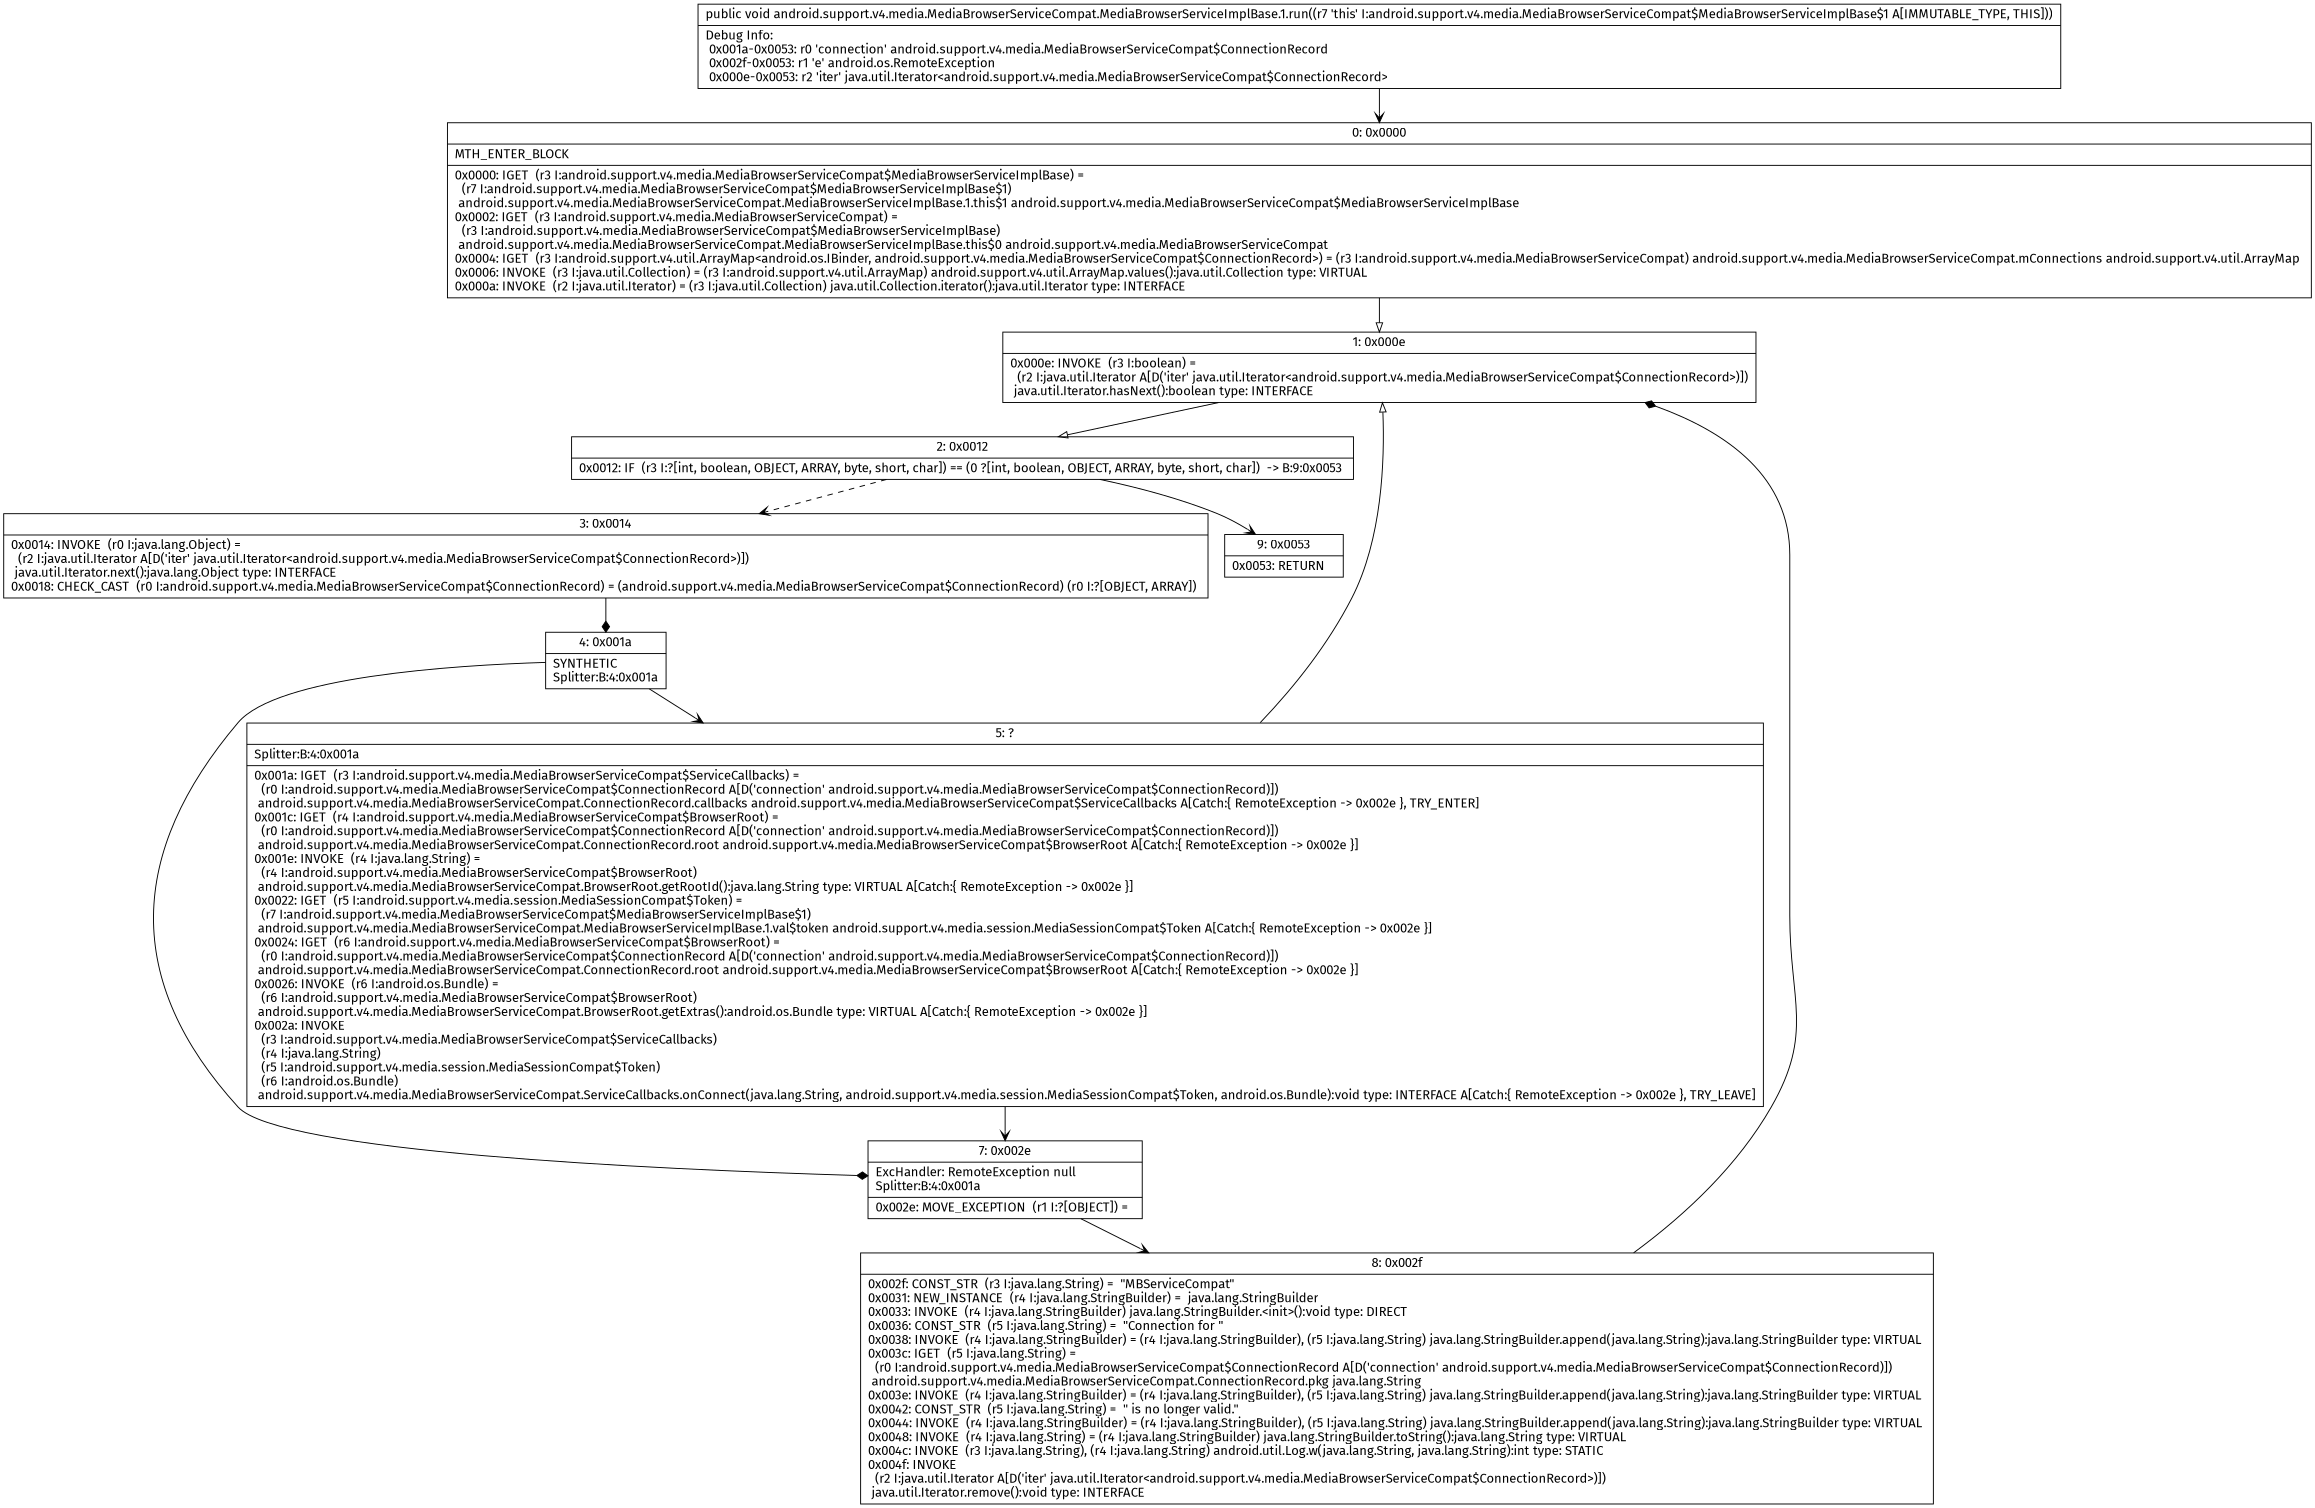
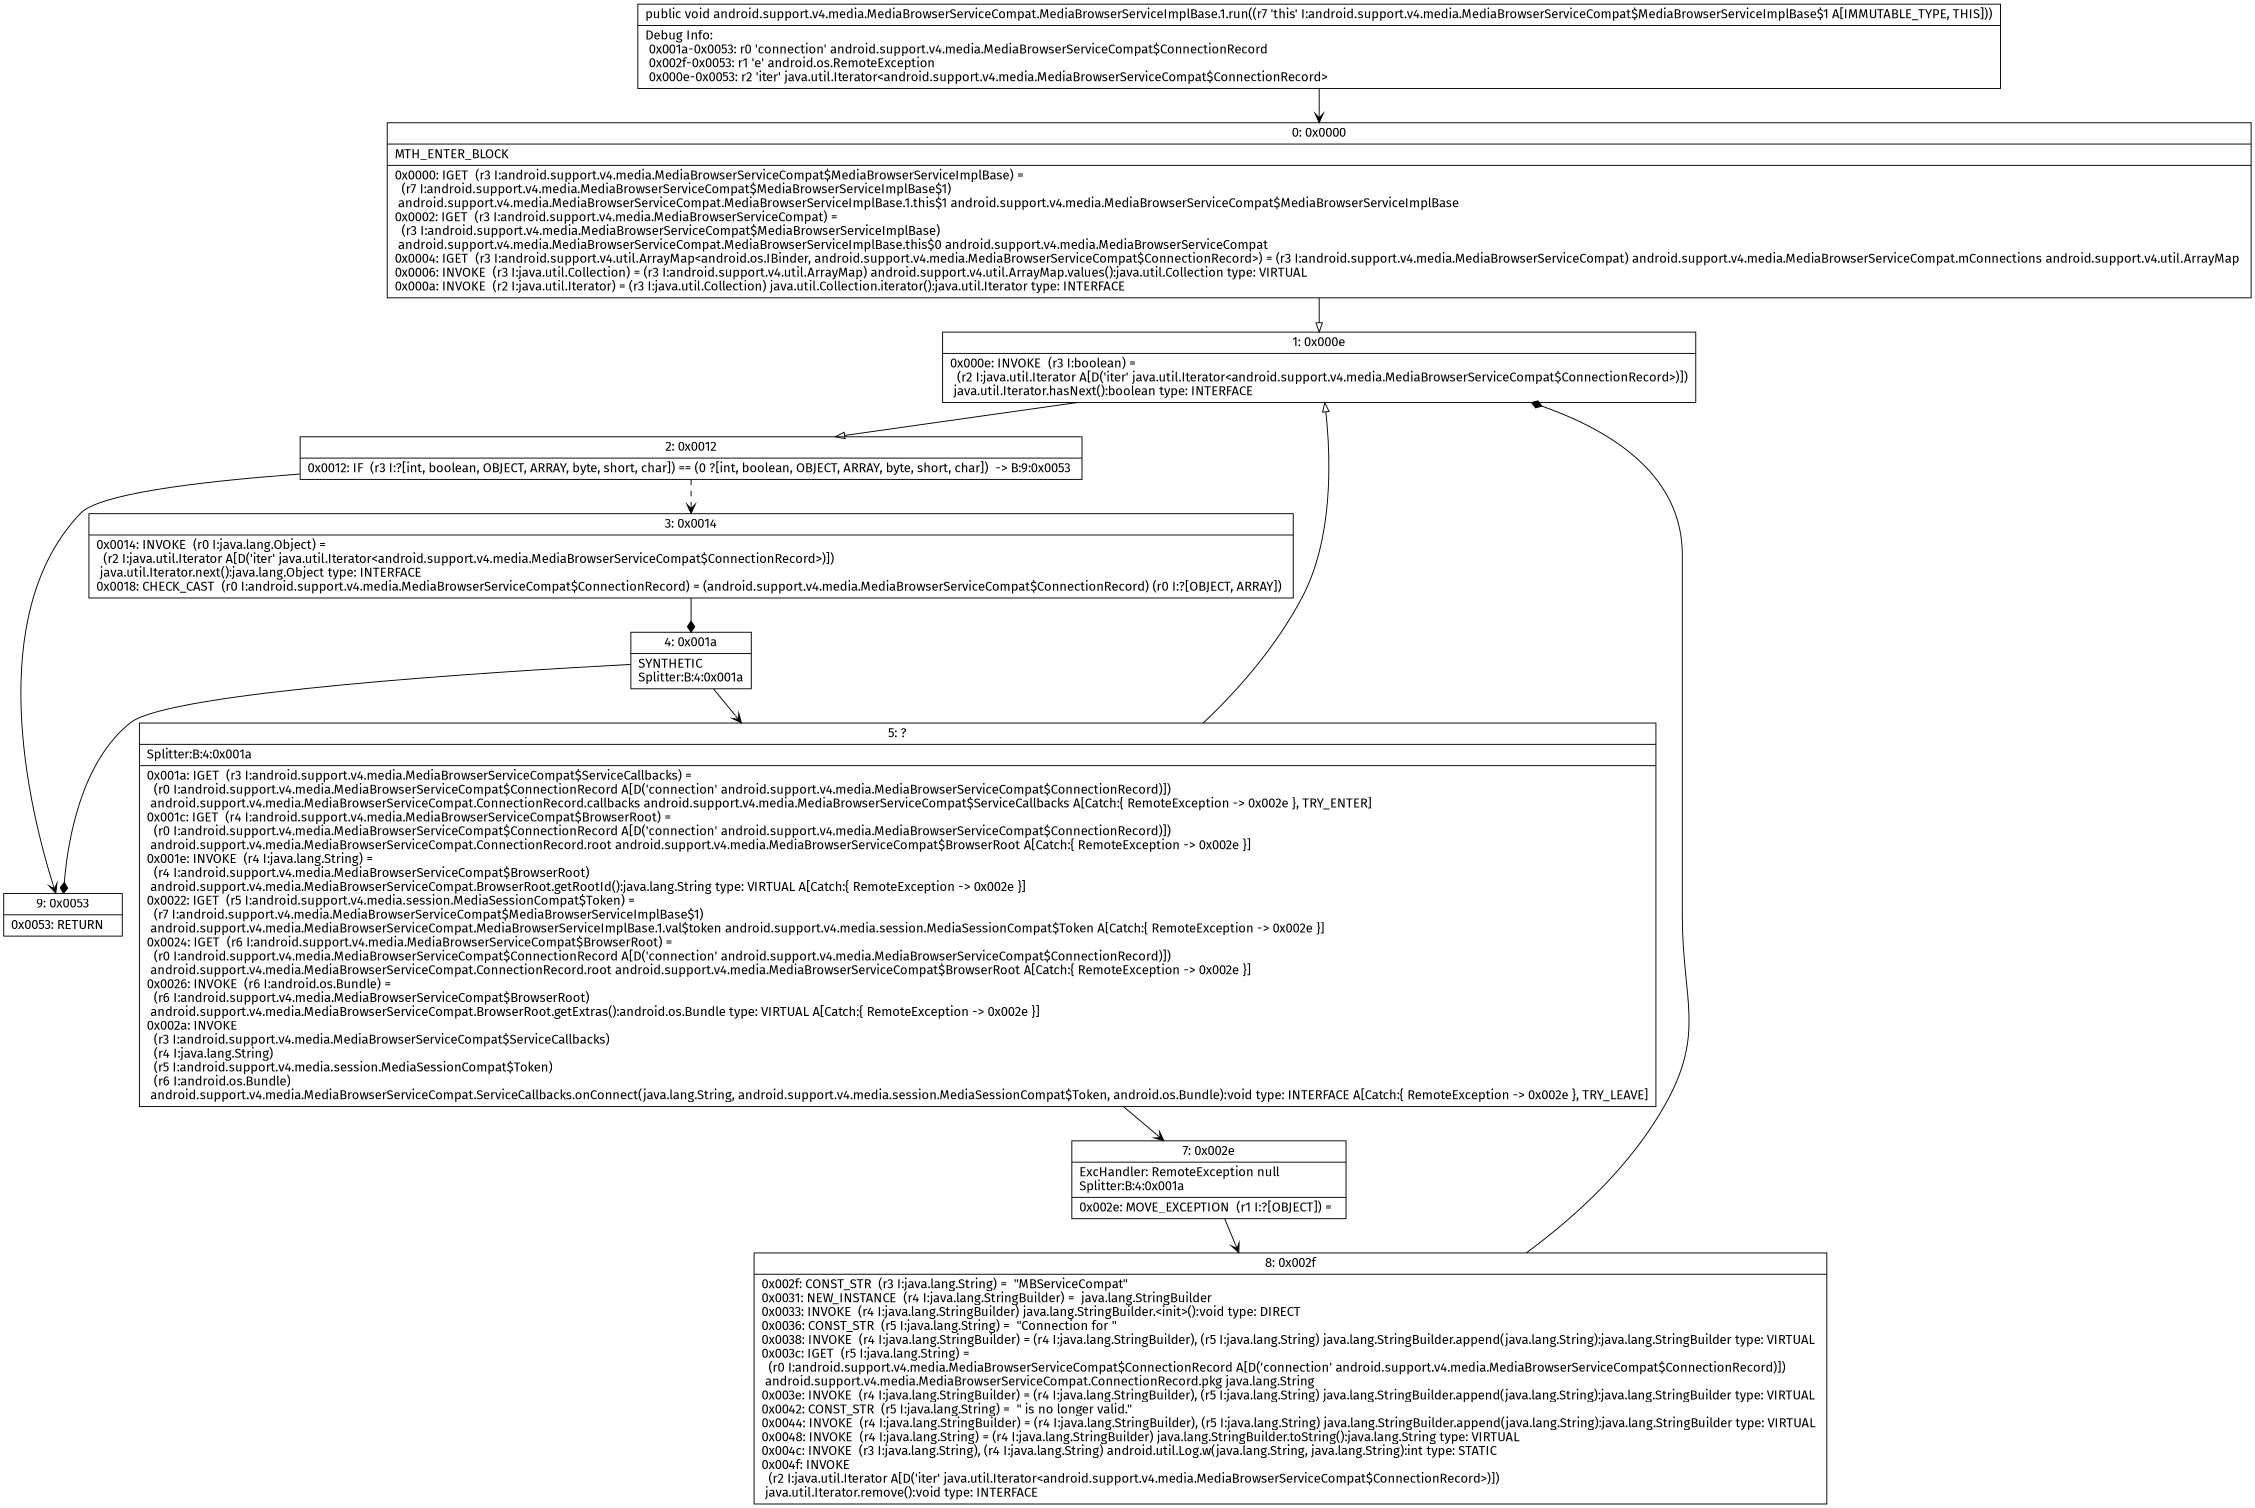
edge "4: 0x001a" -> "7: 0x002e": now "4: 0x001a" -> "9: 0x0053"
